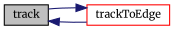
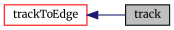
edge "trackToEdge" -> "track": removed
